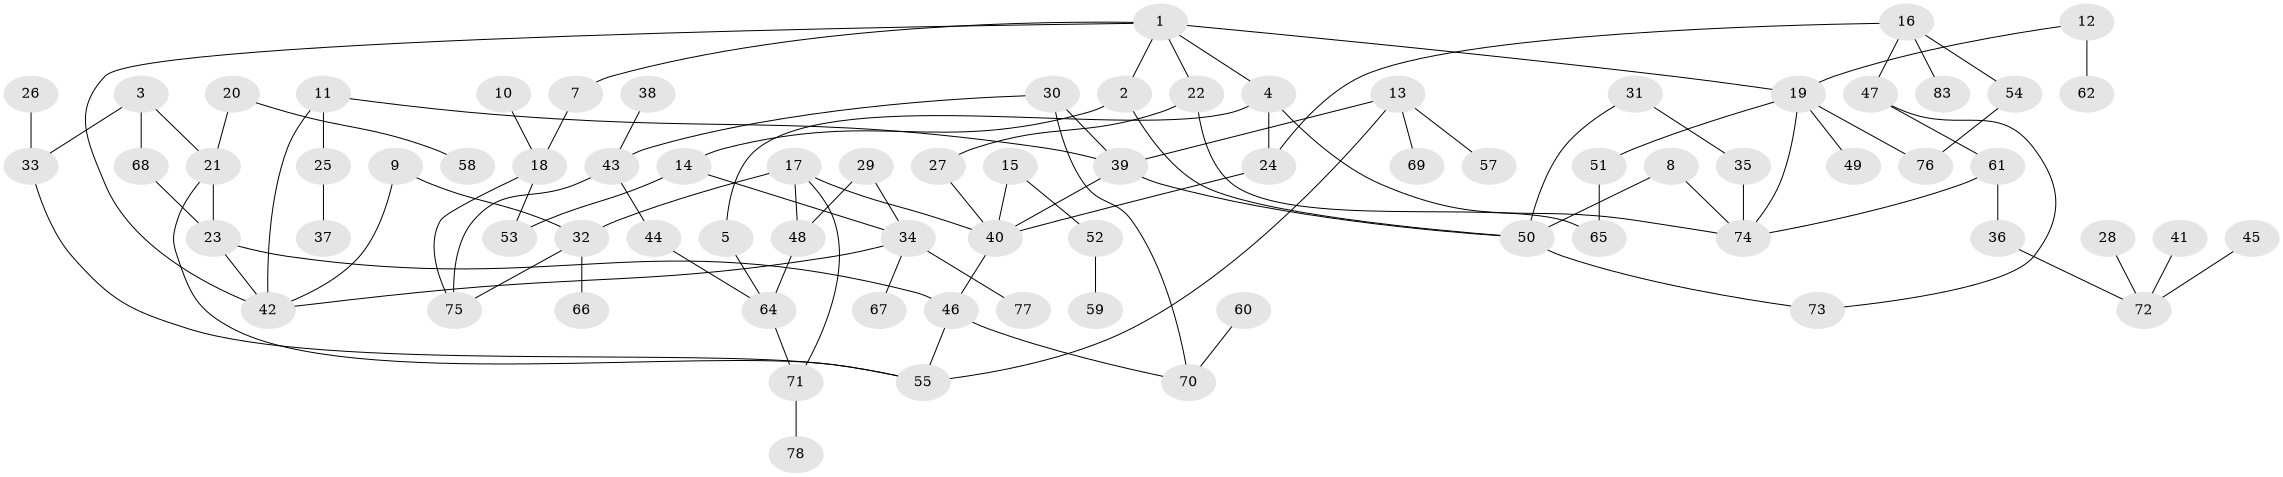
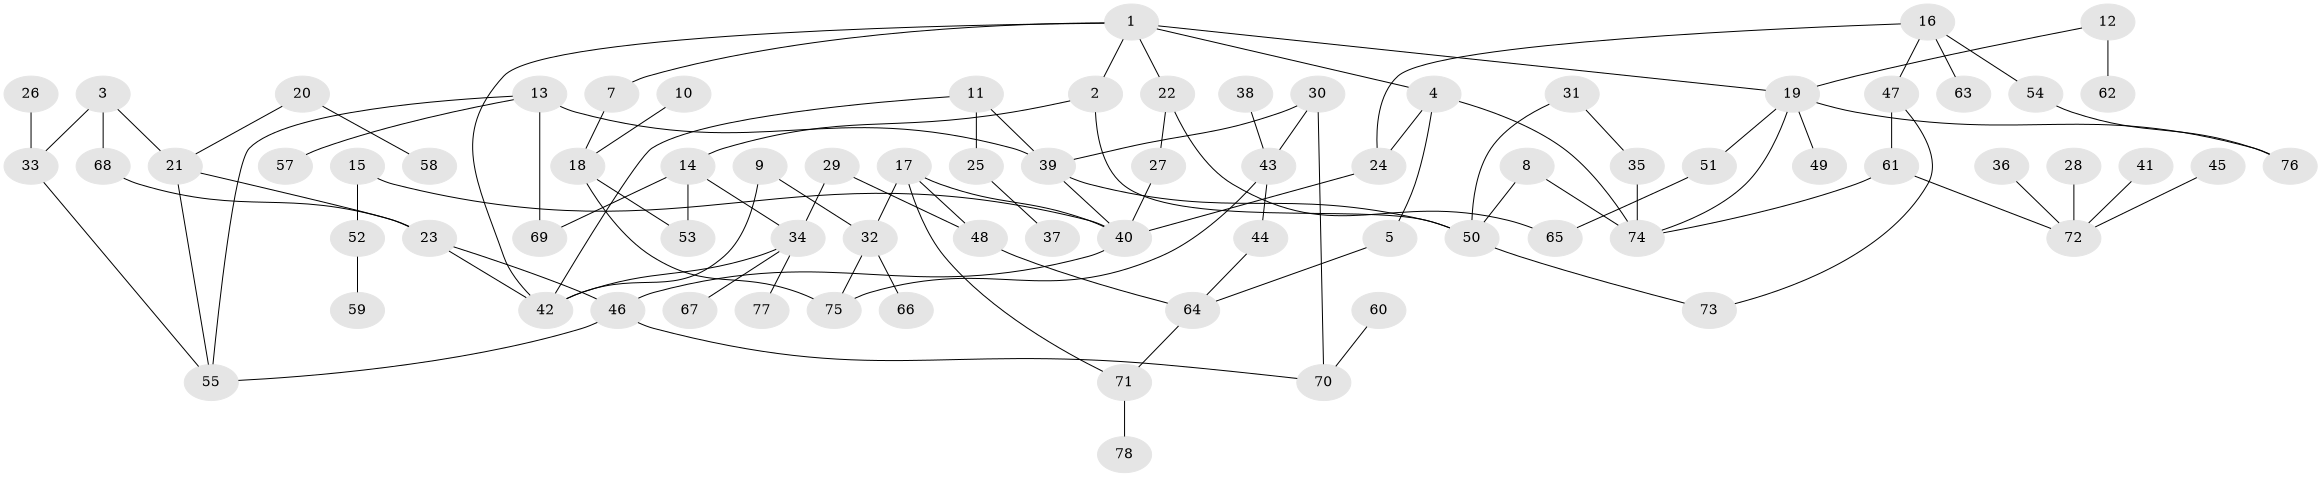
node "83": label "83" -> "63"
edge "14" -- "69": added
edge "61" -- "36": now "61" -- "72"
